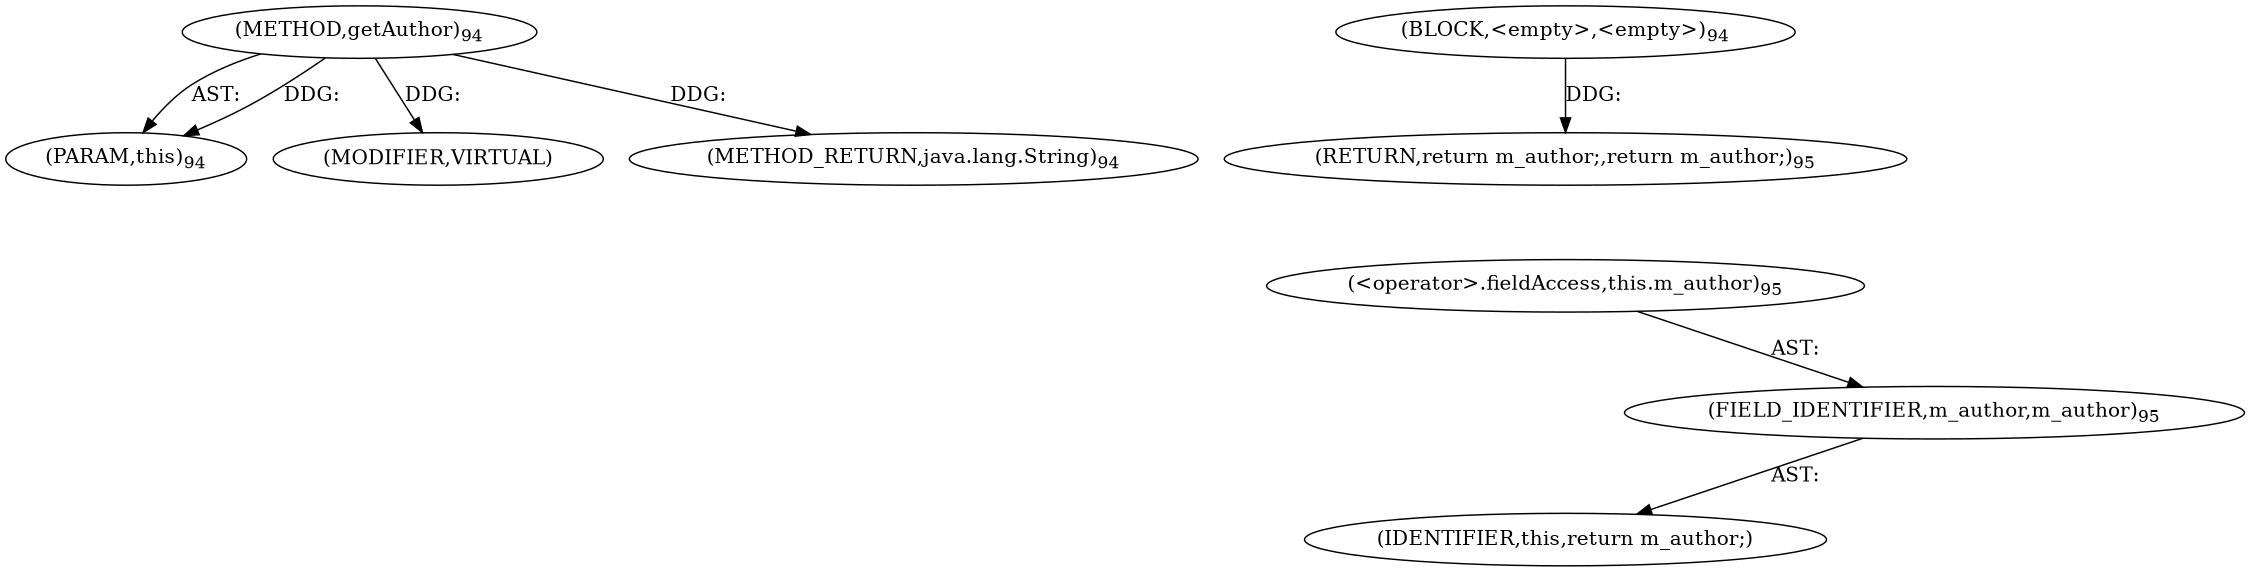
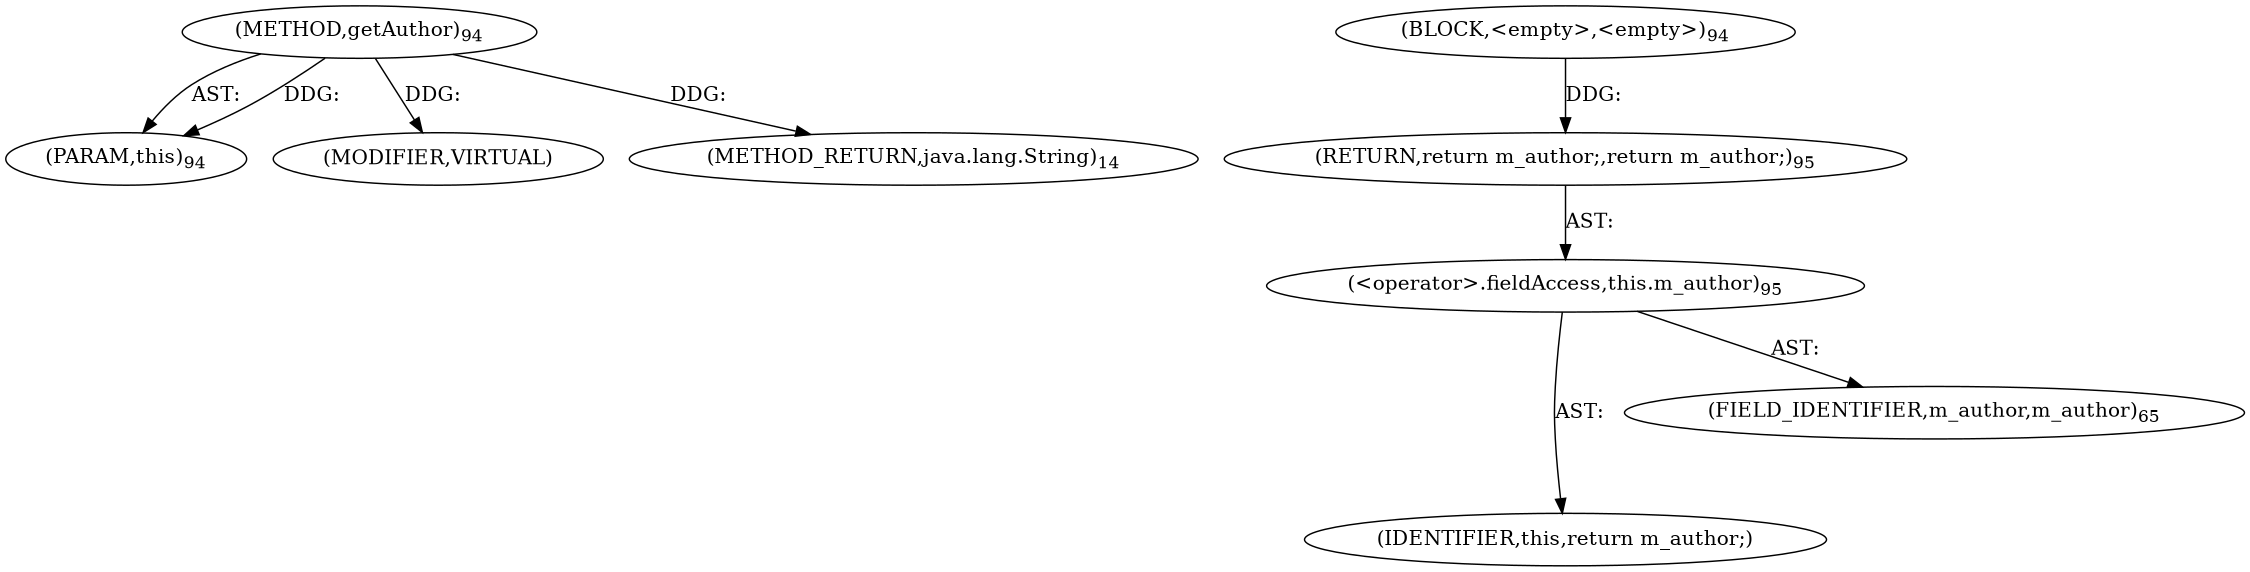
node "(METHOD_RETURN,java.lang.String)": text "94" -> "14"
edge "(RETURN,return m_author;,return m_author;)" -> "(<operator>.fieldAccess,this.m_author)": added, label "AST:"
node "(FIELD_IDENTIFIER,m_author,m_author)": text "95" -> "65"
edge "(FIELD_IDENTIFIER,m_author,m_author)" -> "(IDENTIFIER,this,return m_author;)": now "(<operator>.fieldAccess,this.m_author)" -> "(IDENTIFIER,this,return m_author;)"
